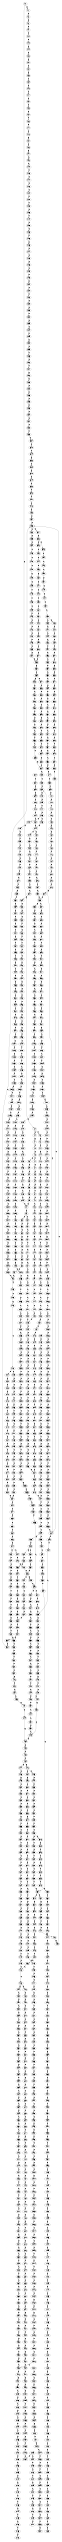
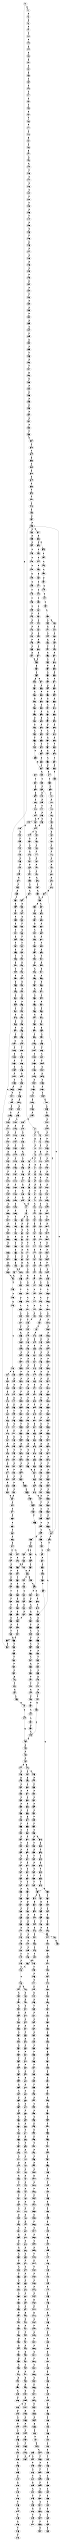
edge "S326" -> "S334": reversed
edge "S1230" -> "S1235": removed, label "G"
edge "S420" -> "S429": reversed
edge "S1216" -> "S968": now "S1216" -> "S1221"
edge "S1008" -> "S1016": now "S1009" -> "S1016"
